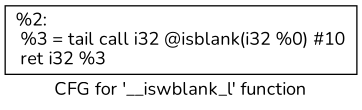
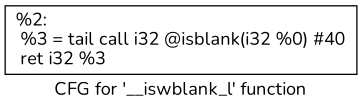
node "%2:": text "%3 = tail call i32 @isblank(i32 %0) #10" -> "%3 = tail call i32 @isblank(i32 %0) #40"
